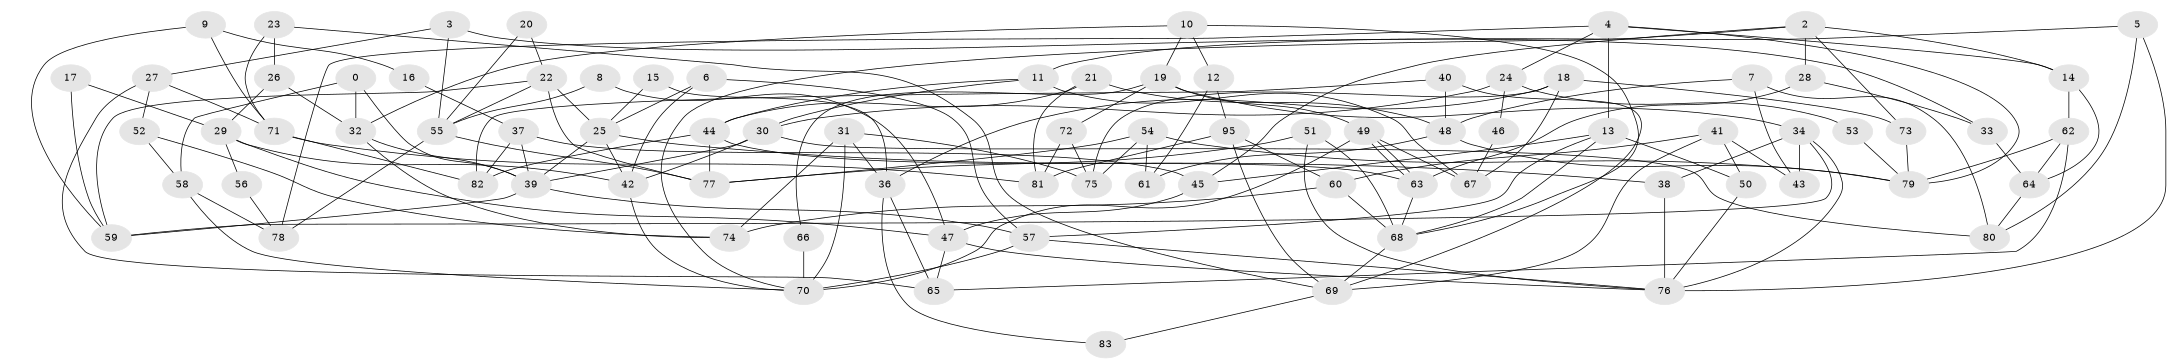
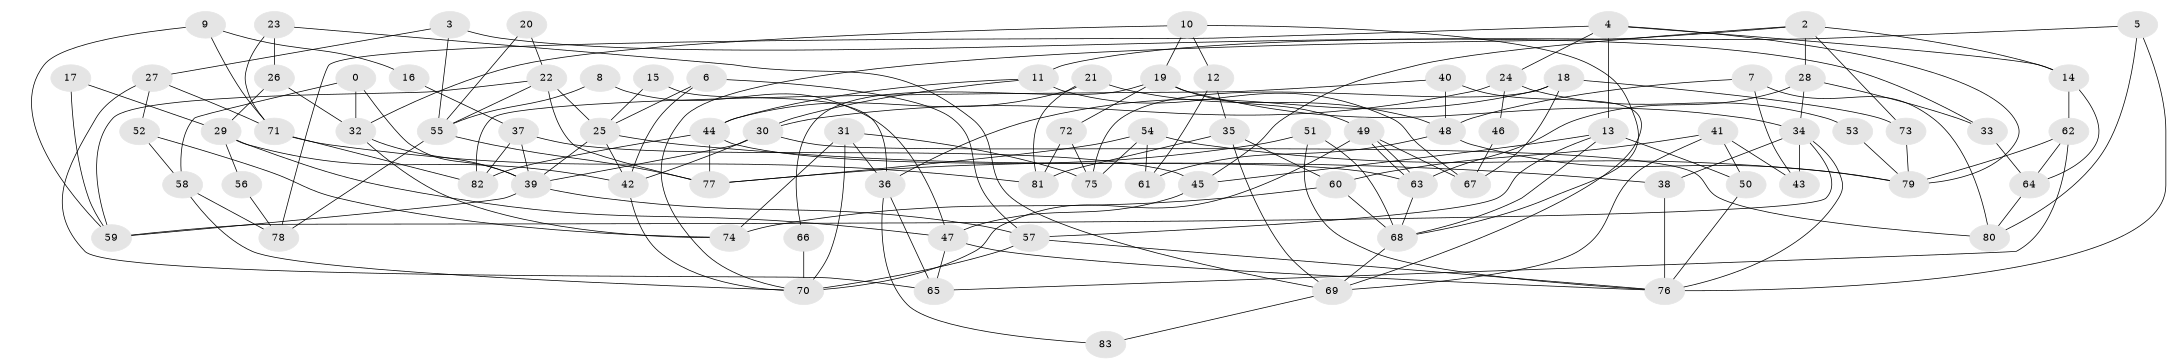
edge "28" -- "34": added
node "95": label "95" -> "35"
